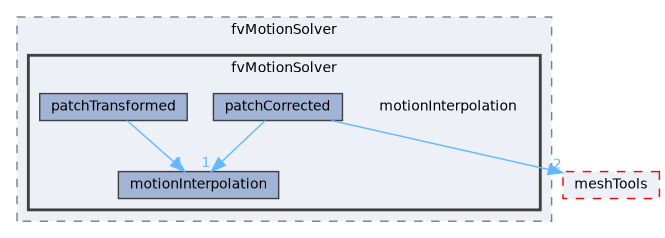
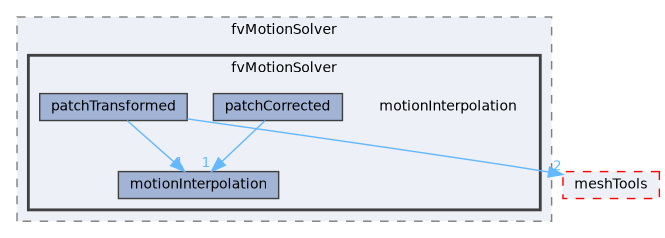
edge "patchCorrected" -> "meshTools": now "patchTransformed" -> "meshTools"
